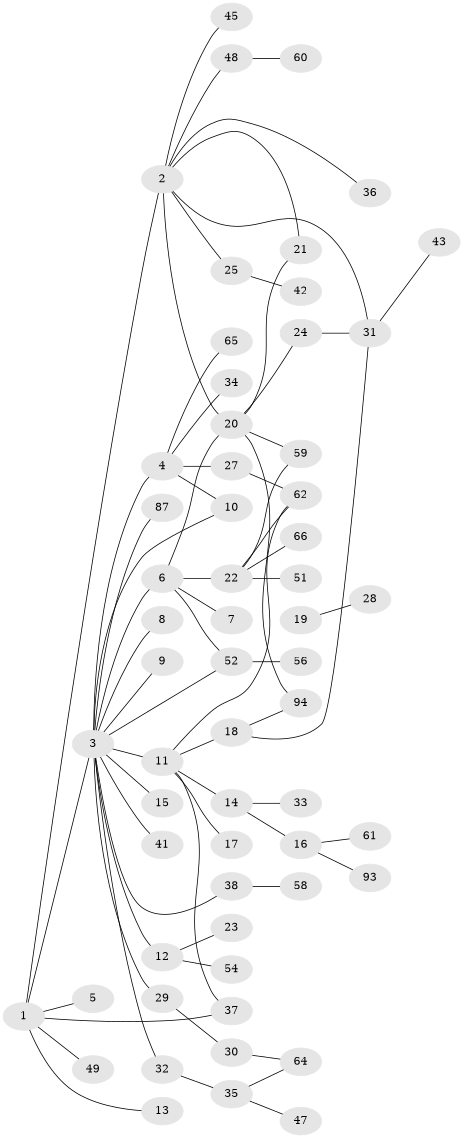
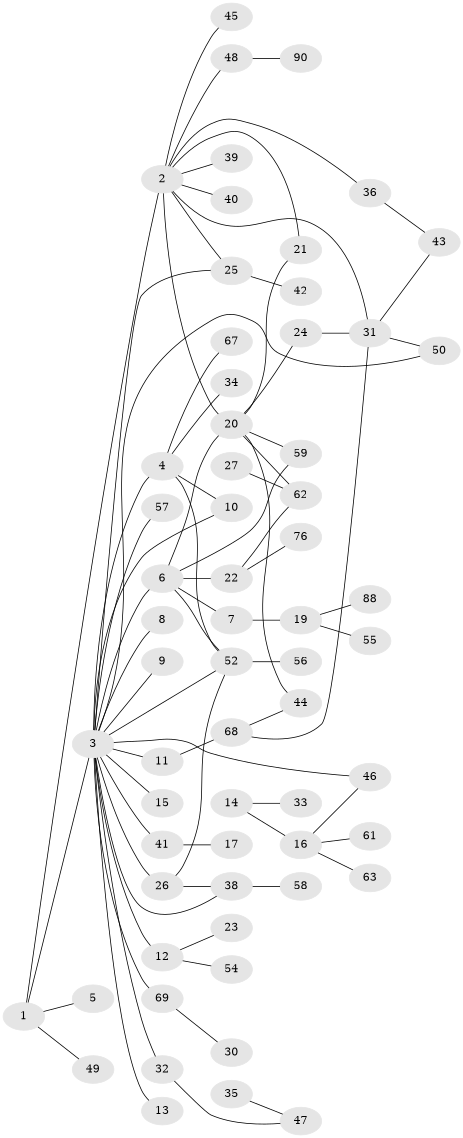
node "60": label "60" -> "90"
node "39": added
node "40": added
edge "36" -- "43": added
node "65": label "65" -> "67"
node "50": added
edge "4" -- "27": now "4" -- "52"
edge "25" -- "3": added
node "87": label "87" -> "57"
edge "59" -- "22": now "59" -- "6"
node "66": label "66" -> "76"
node "51": removed
node "28": label "28" -> "88"
edge "7" -- "19": added
node "55": added
edge "62" -- "11": now "62" -- "20"
node "94": label "94" -> "44"
node "18": label "18" -> "68"
node "46": added
edge "11" -- "14": removed
edge "11" -- "17": now "41" -- "17"
node "93": label "93" -> "63"
node "26": added
node "29": label "29" -> "69"
node "37": removed
node "64": removed
edge "32" -- "35": now "32" -- "47"
edge "1" -- "13": now "3" -- "13"
